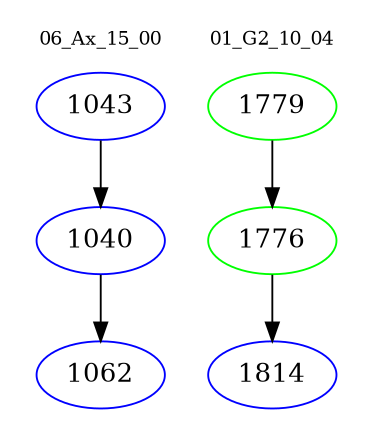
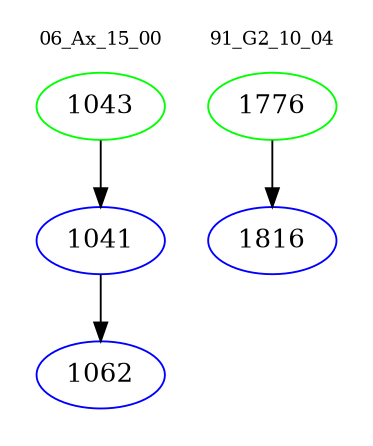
cluster "01_G2_10_04": label "01_G2_10_04" -> "91_G2_10_04"
node "1043": color blue -> green
node "1779": removed
node "1040": label "1040" -> "1041"
node "1814": label "1814" -> "1816"
